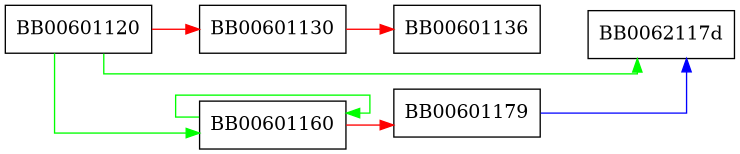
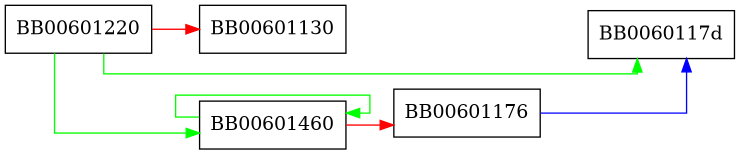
node "BB00601120": label "BB00601120" -> "BB00601220"
node "BB00601136": removed
node "BB0062117d": label "BB0062117d" -> "BB0060117d"
node "BB00601179": label "BB00601179" -> "BB00601176"
node "BB00601160": label "BB00601160" -> "BB00601460"
